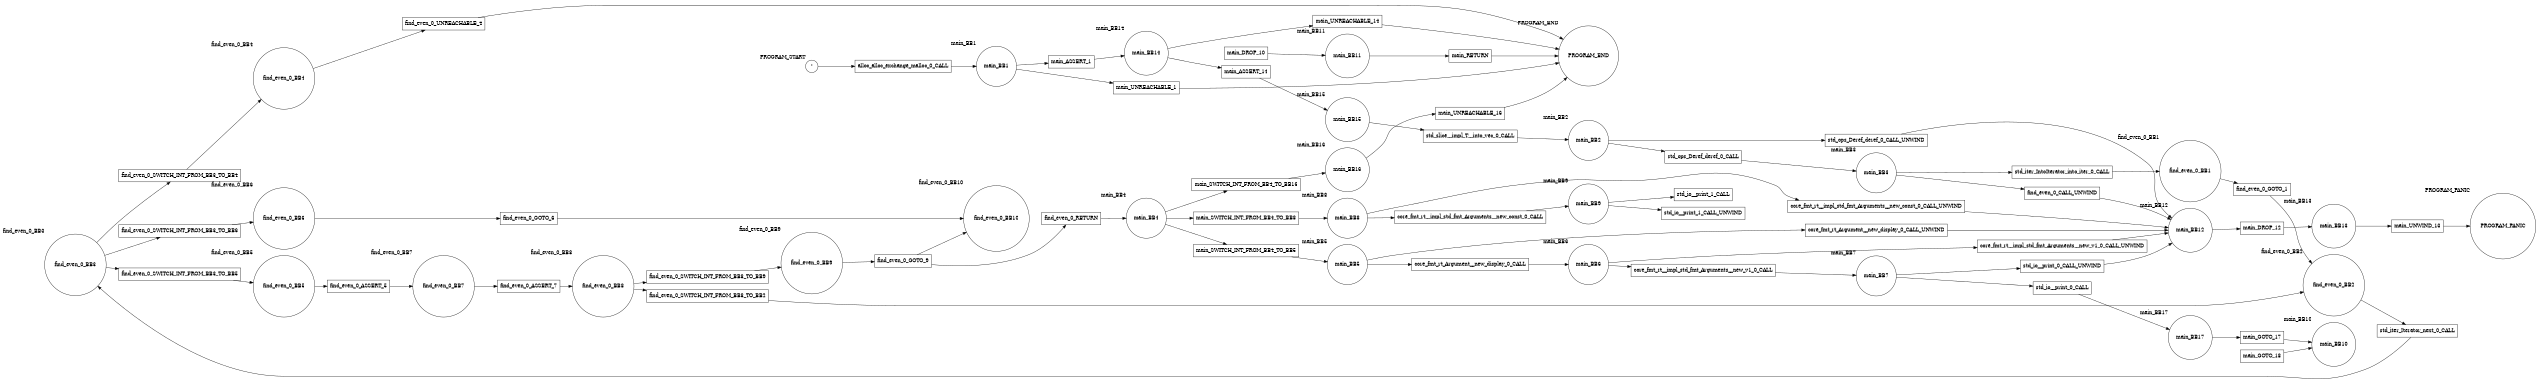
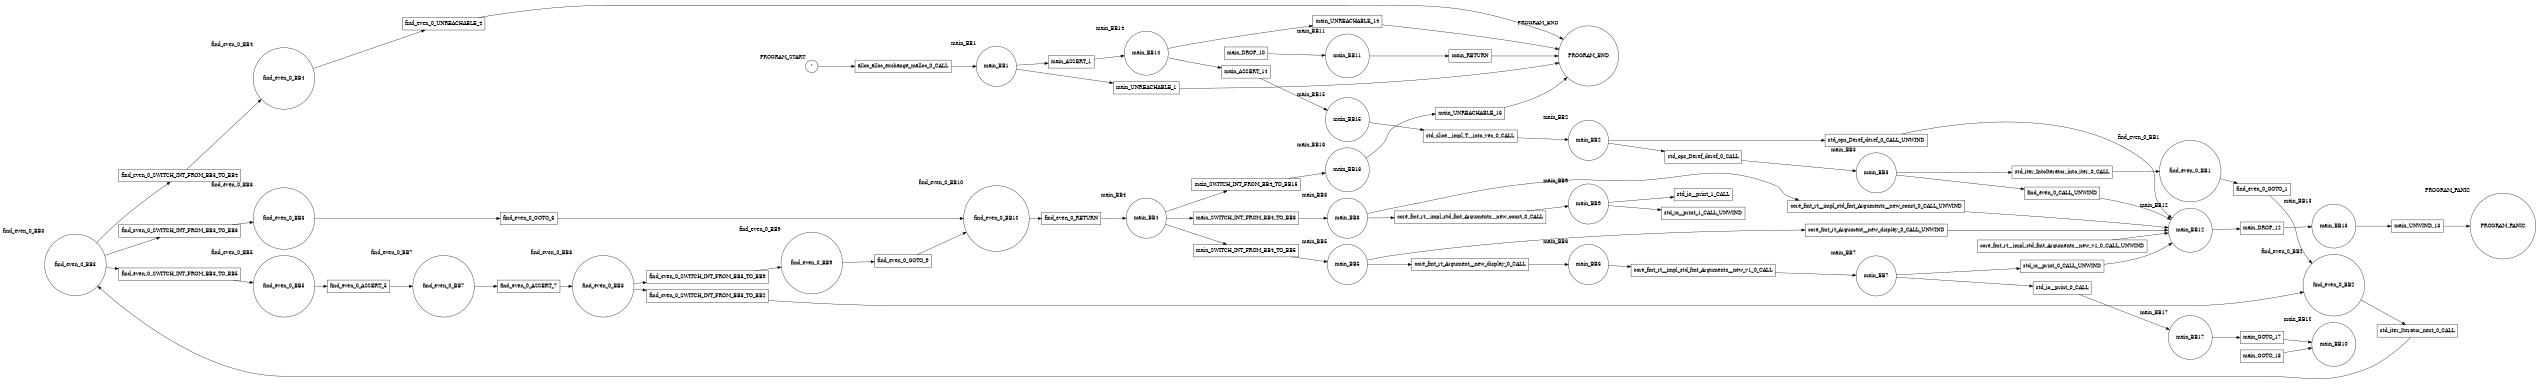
edge "main_BB6 main_BB6" -> "core_fmt_rt__impl_std_fmt_Arguments__new_v1_0_CALL_UNWIND": removed
edge "find_even_0_GOTO_9" -> "find_even_0_RETURN": now "find_even_0_BB10 find_even_0_BB10" -> "find_even_0_RETURN"
